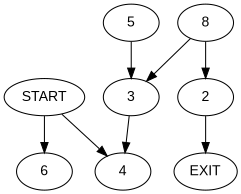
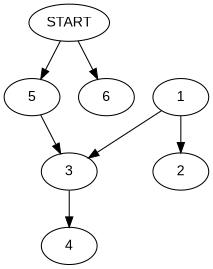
node "8": label "8" -> "1"
edge "START" -> "4": now "START" -> "5"
node "EXIT": removed
